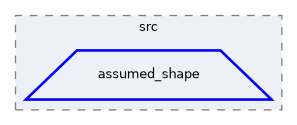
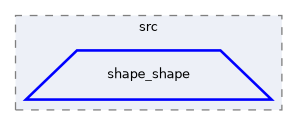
node "assumed_shape": label "assumed_shape" -> "shape_shape"
